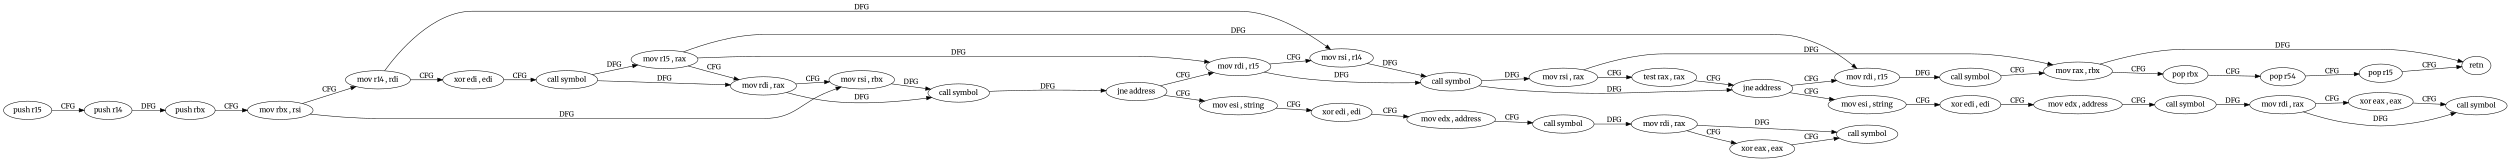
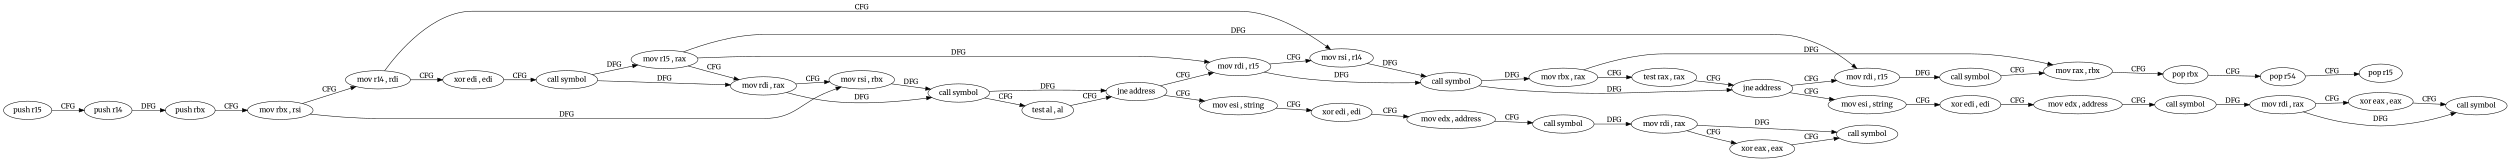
edge "mov r14 , rdi" -> "mov rsi , r14": label "DFG" -> "CFG"
node "retn": removed
node "mov rsi , rax": label "mov rsi , rax" -> "mov rbx , rax"
node "test al , al": added
